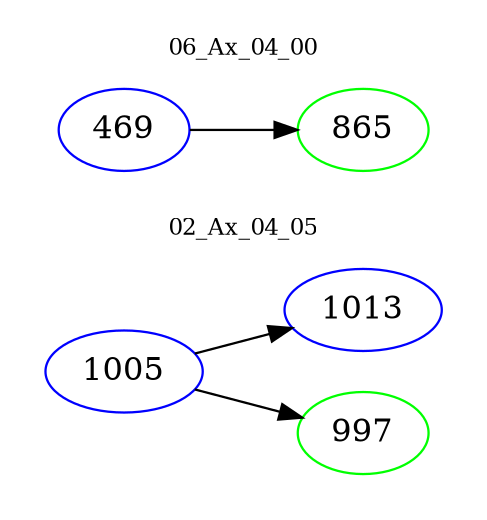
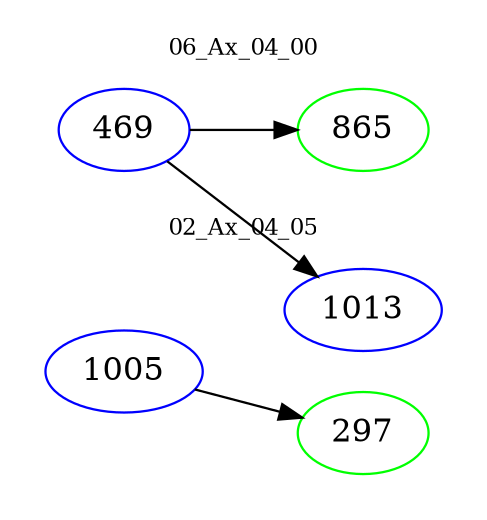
edge "1005" -> "1013": now "469" -> "1013"
node "997": label "997" -> "297"
